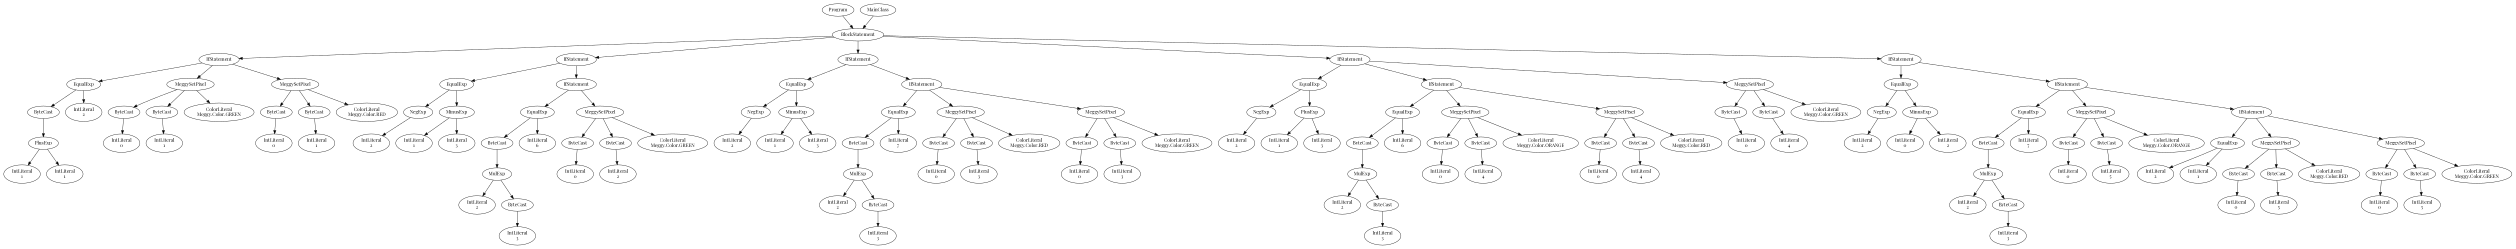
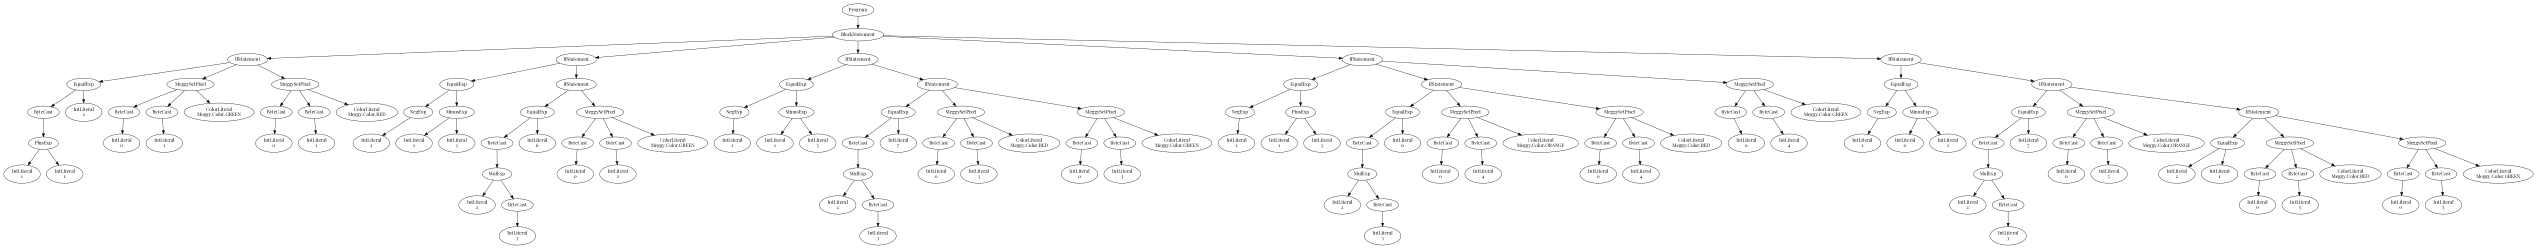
node "MainClass": removed
